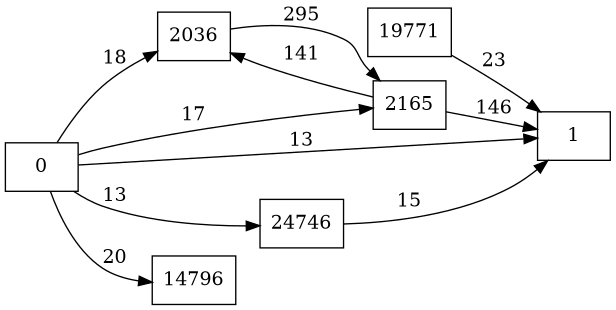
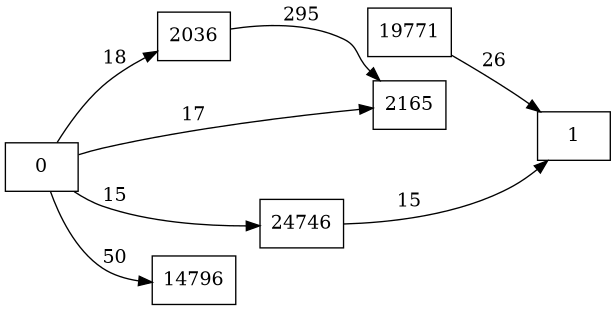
edge "19771" -> "1": label "23" -> "26"
edge "2165" -> "2036": removed, label "141"
edge "2165" -> "1": removed, label "146"
edge "0" -> "1": removed, label "13"
edge "0" -> "24746": label "13" -> "15"
edge "0" -> "14796": label "20" -> "50"
